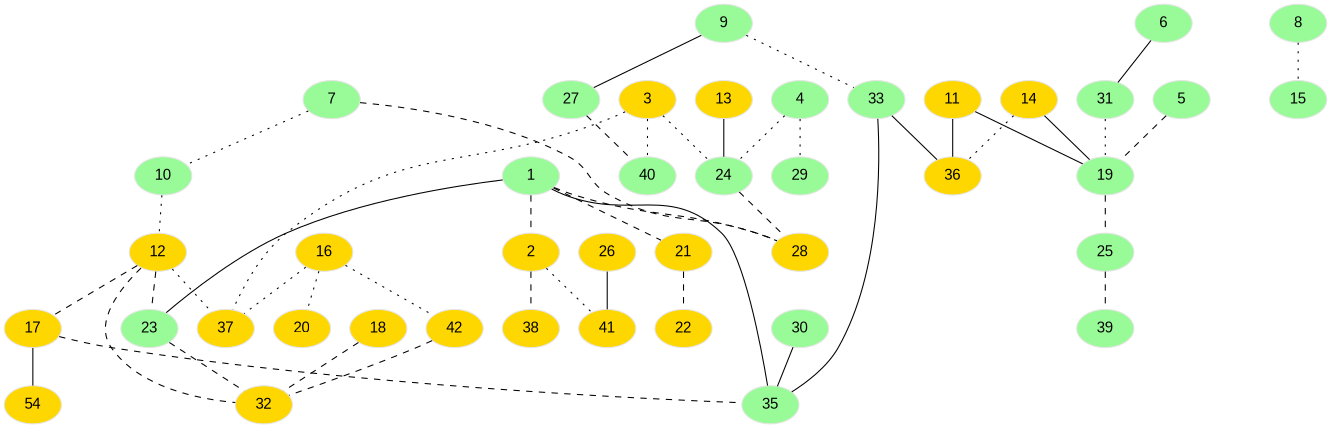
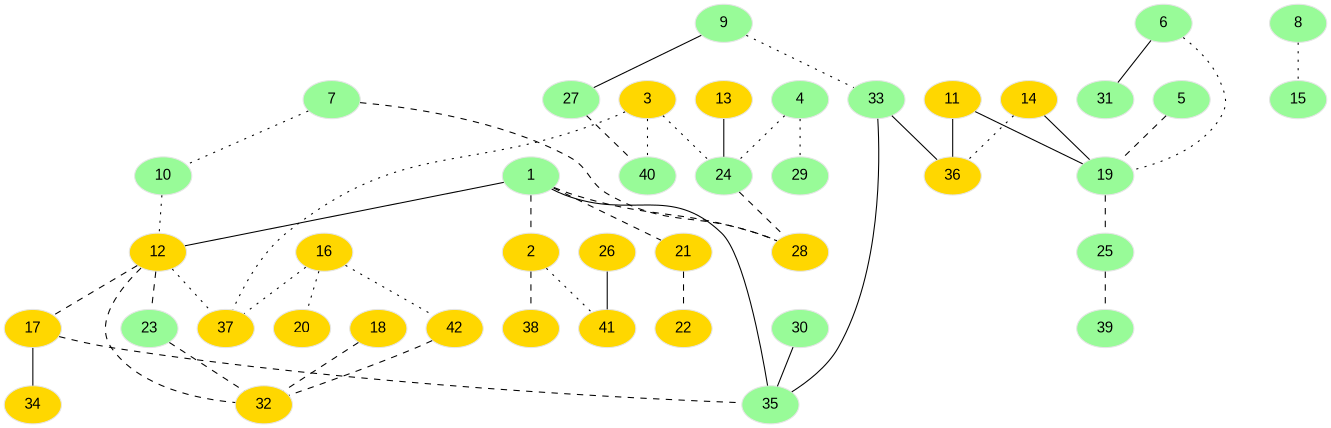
edge "31" -- "19": now "6" -- "19"
edge "1" -- "23": now "1" -- "12"
node "54": label "54" -> "34"
